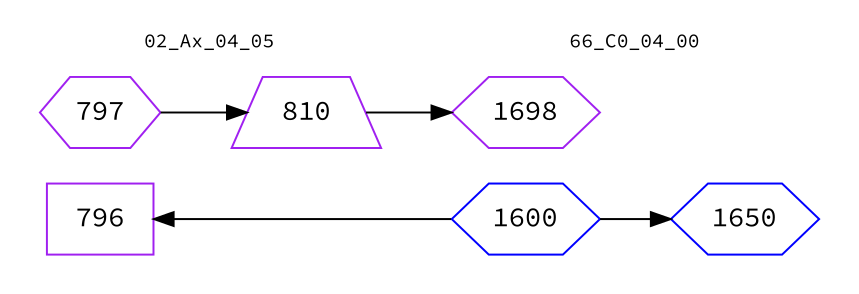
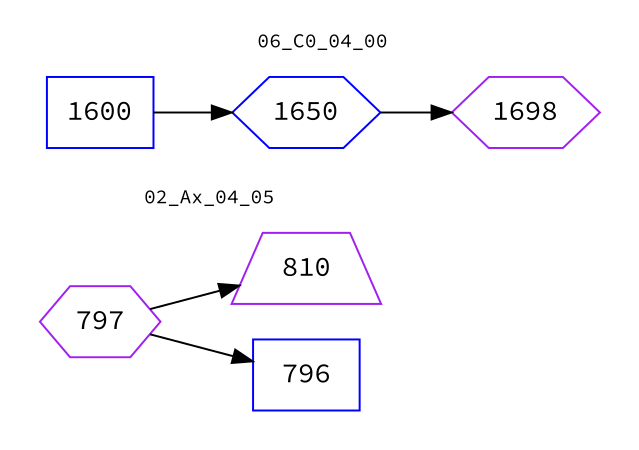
cluster "66_C0_04_00": label "66_C0_04_00" -> "06_C0_04_00"
edge "810" -> "1698": now "1650" -> "1698"
node "796": color purple -> blue
edge "1600" -> "796": now "797" -> "796"
node "1600": shape hexagon -> box
